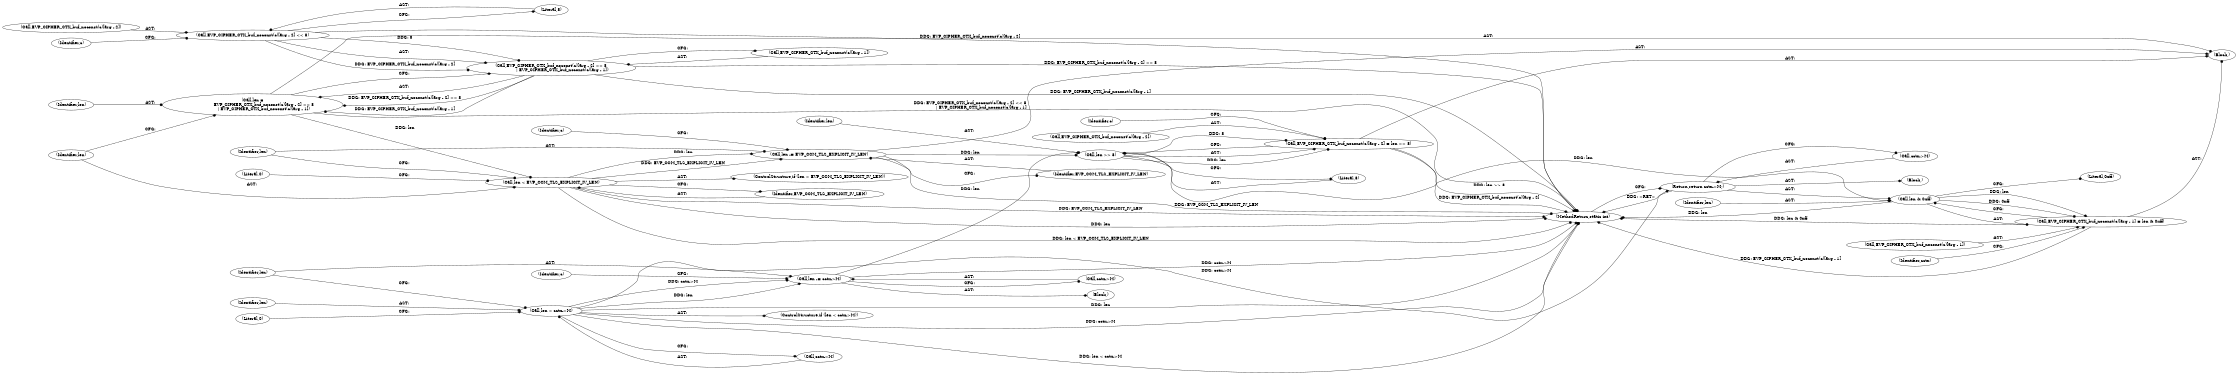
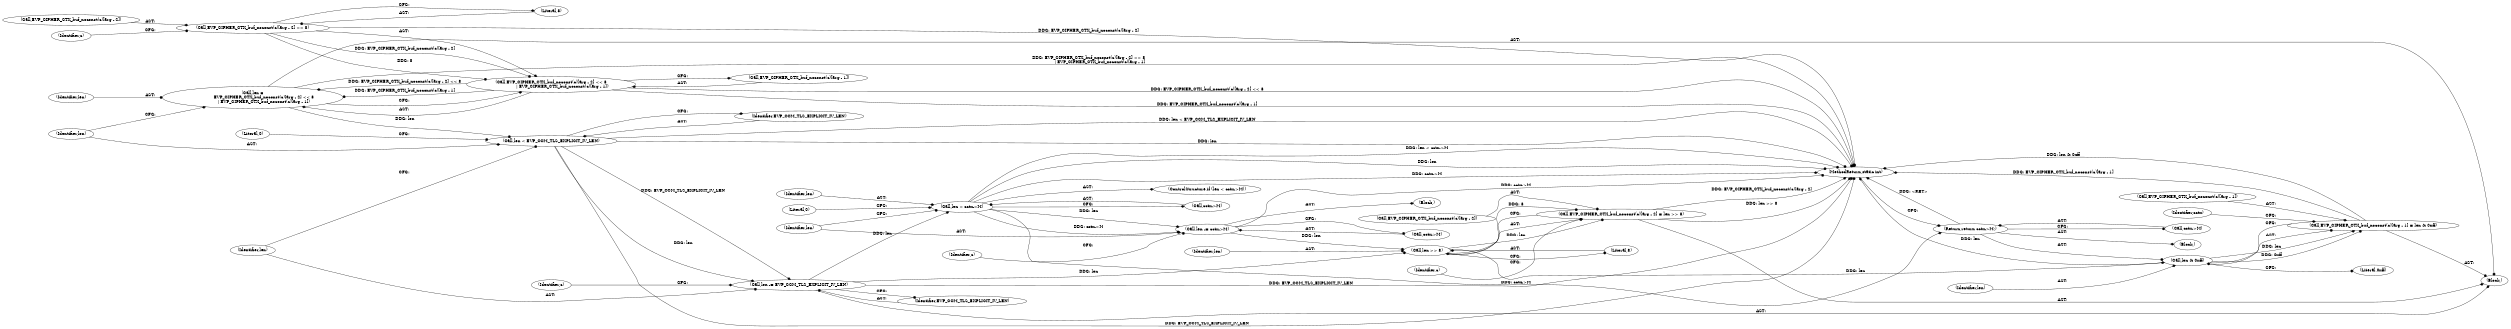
node "(ControlStructure,if (len < EVP_CCM_TLS_EXPLICIT_IV_LEN))": removed
edge "(Call,len -= EVP_CCM_TLS_EXPLICIT_IV_LEN)" -> "(Call,len < cctx->M)": added, label "DDG: len"
